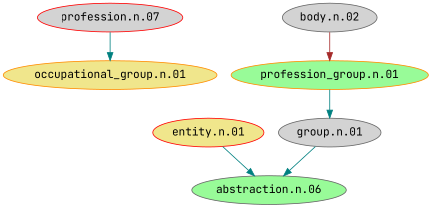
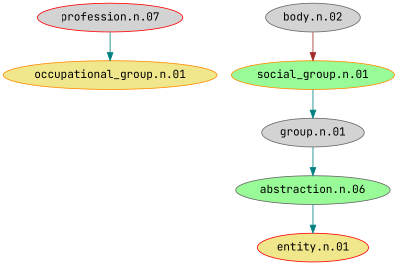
node "profession_group.n.01": label "profession_group.n.01" -> "social_group.n.01"
edge "entity.n.01" -> "abstraction.n.06": reversed
